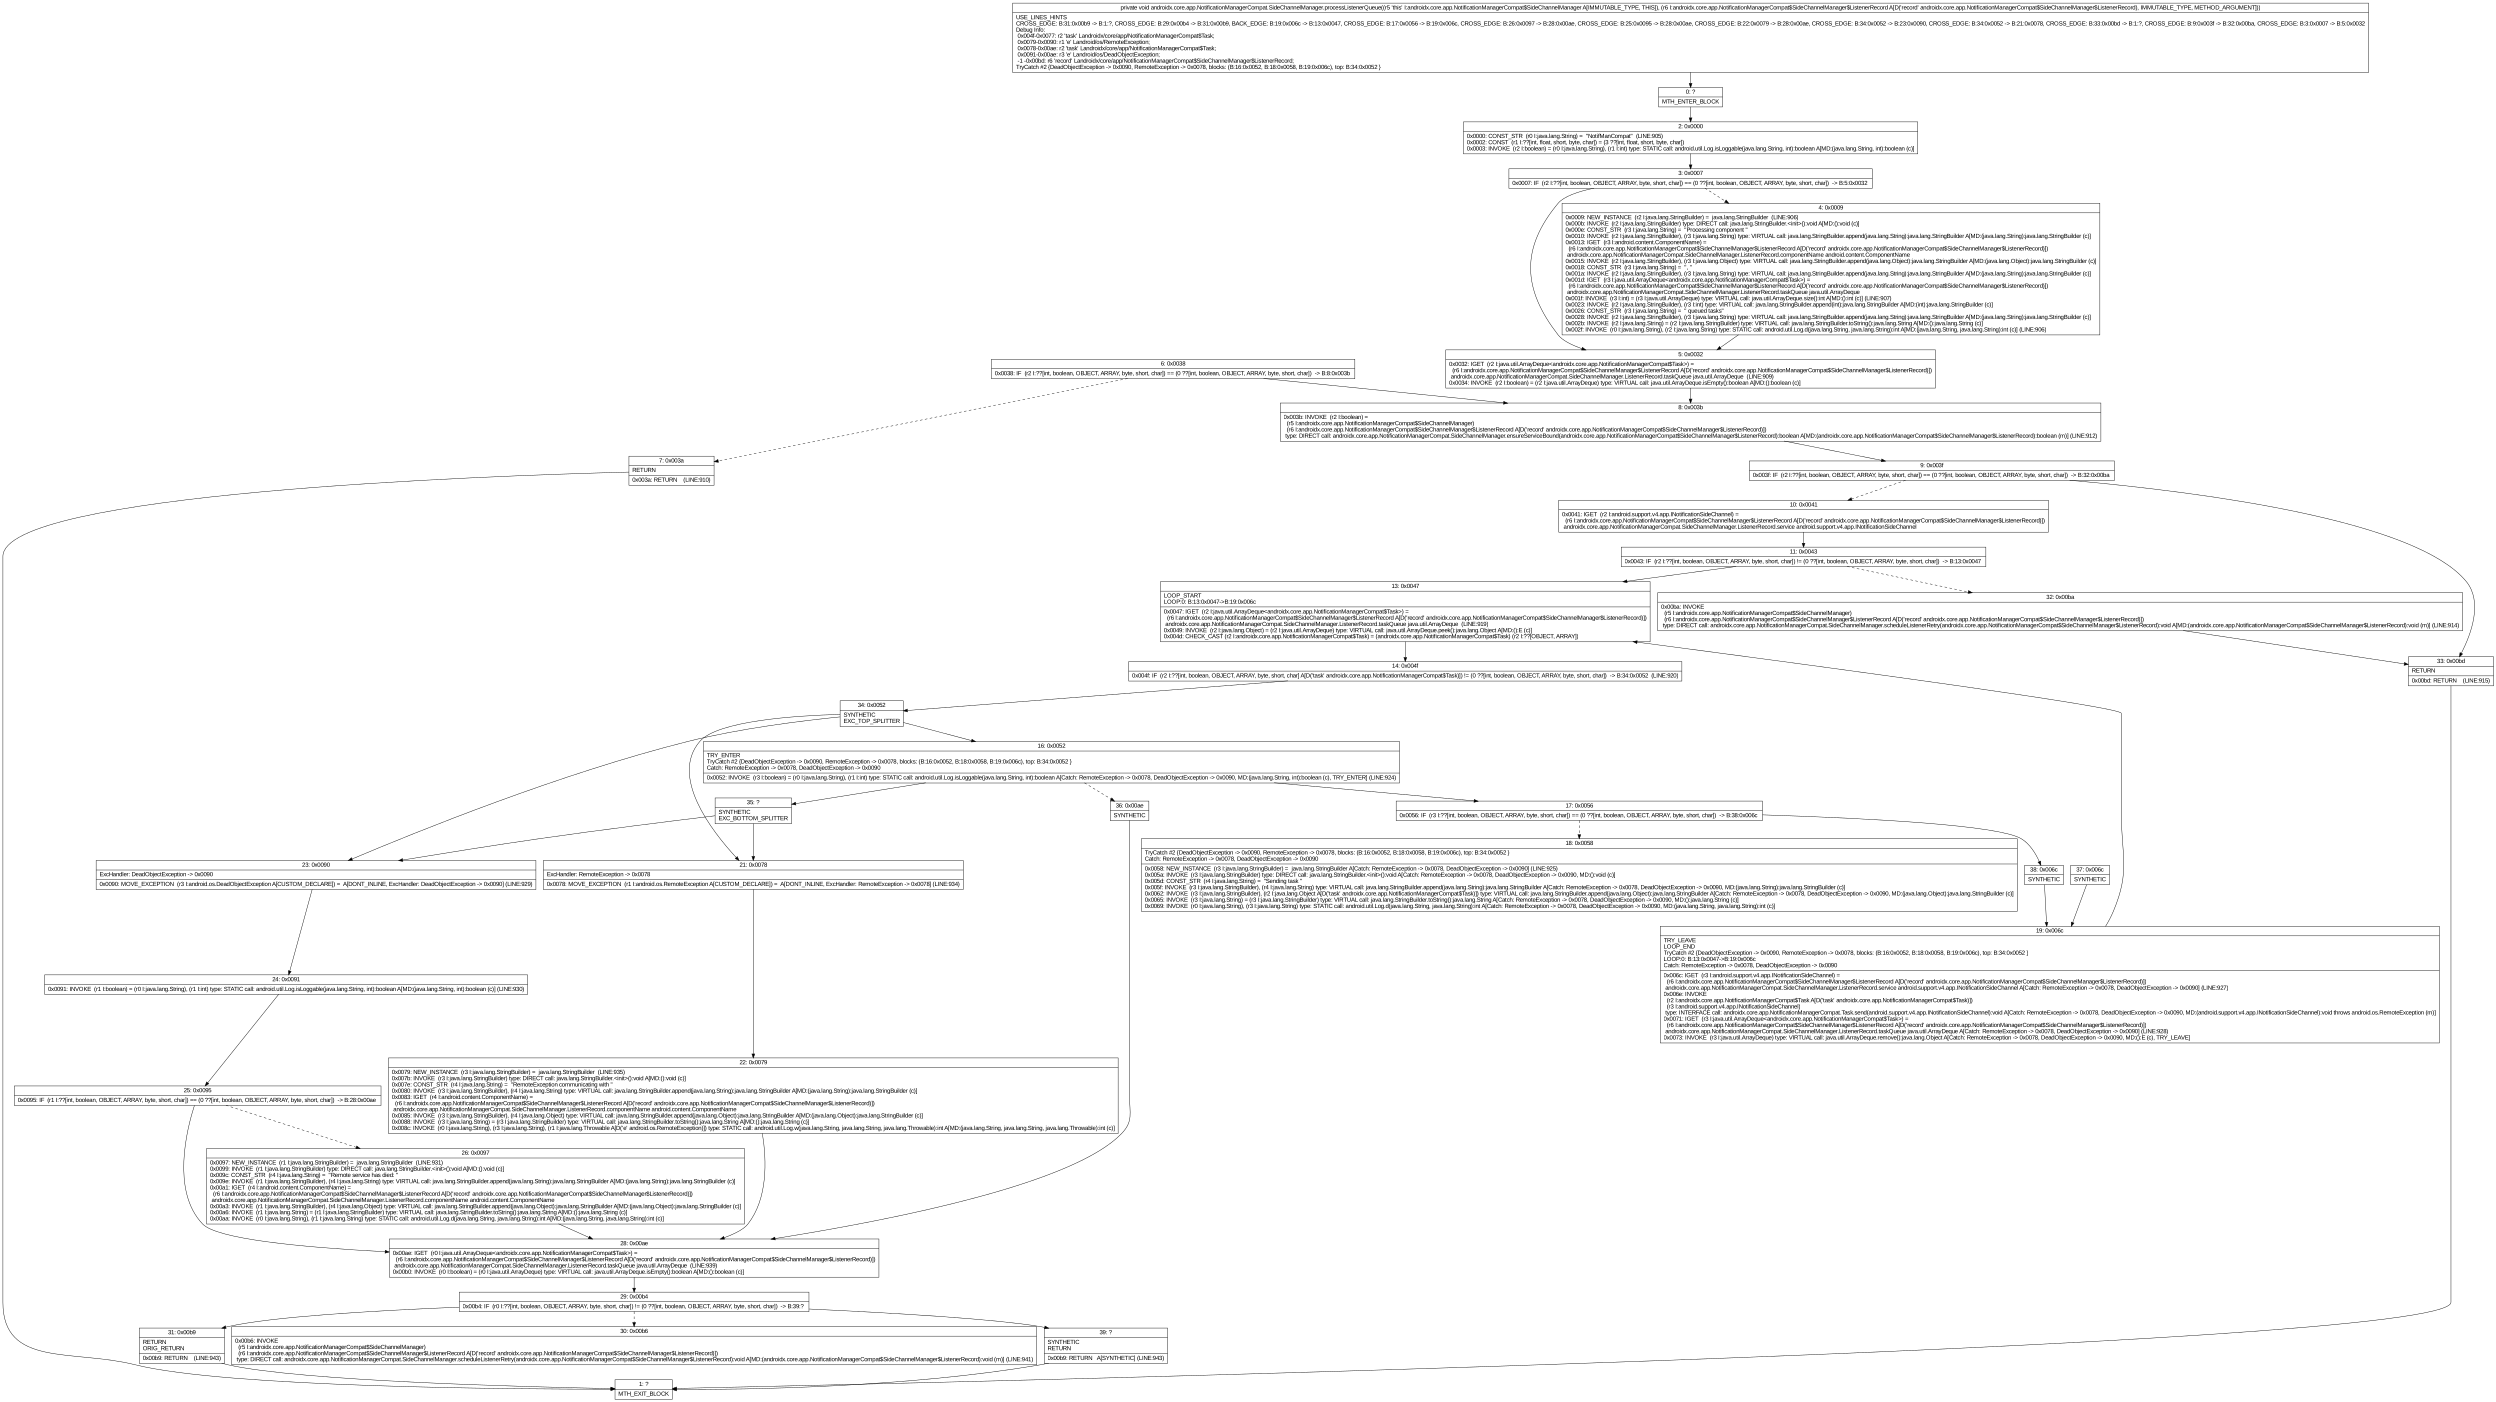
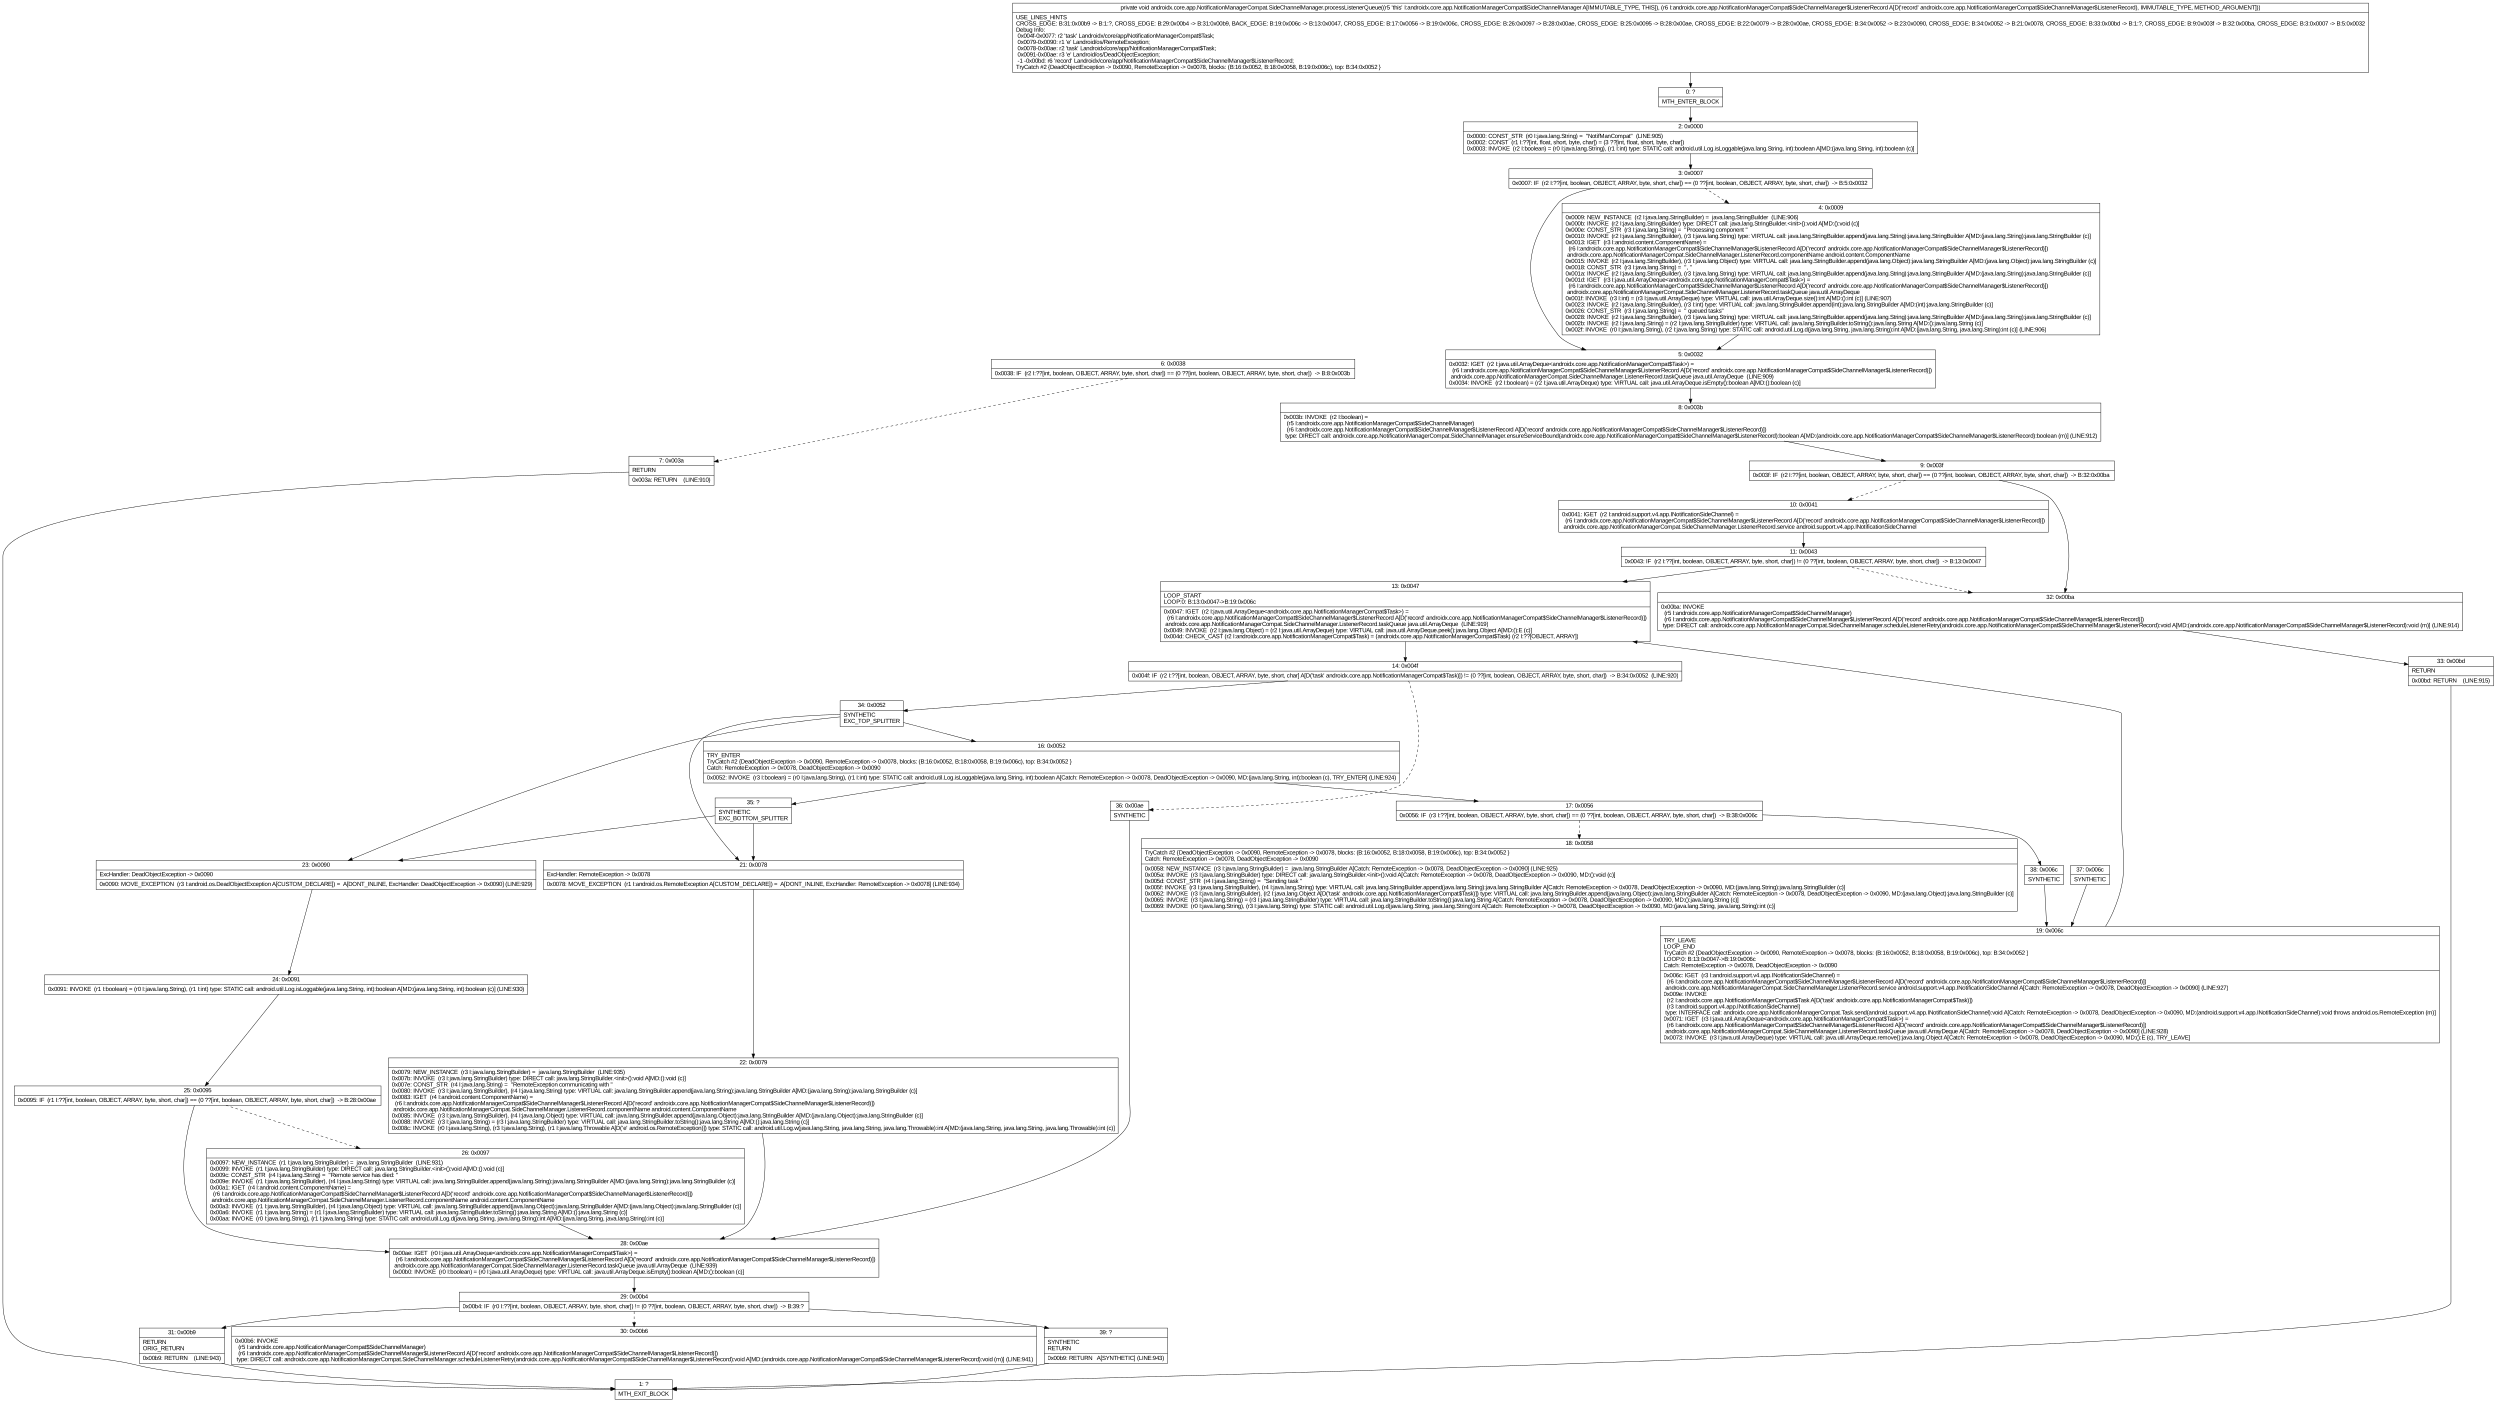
edge "6: 0x0038" -> "8: 0x003b": removed
edge "9: 0x003f" -> "33: 0x00bd": now "9: 0x003f" -> "32: 0x00ba"
edge "16: 0x0052" -> "36: 0x00ae": now "14: 0x004f" -> "36: 0x00ae"
node "19: 0x006c": text "0x006e: INVOKE" -> "0x009e: INVOKE"
